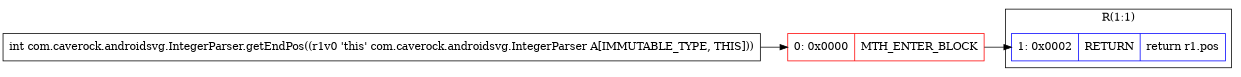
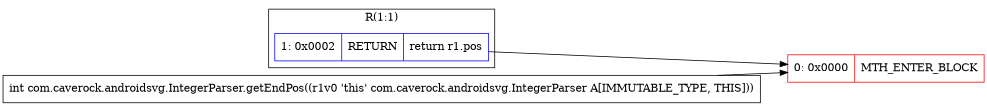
edge "0: 0x0000" -> "1: 0x0002": reversed
